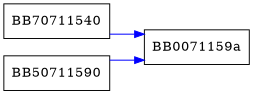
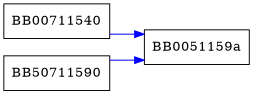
node "BB70711540": label "BB70711540" -> "BB00711540"
node "BB0071159a": label "BB0071159a" -> "BB0051159a"
